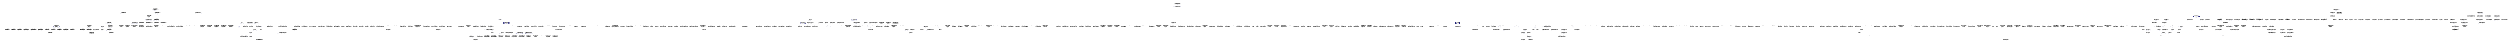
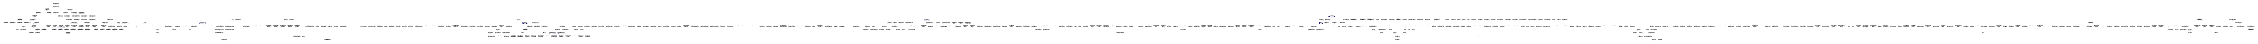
node "data_actions.cpp": added
node "partitioned_vector _exclusive_scan.cpp": removed
